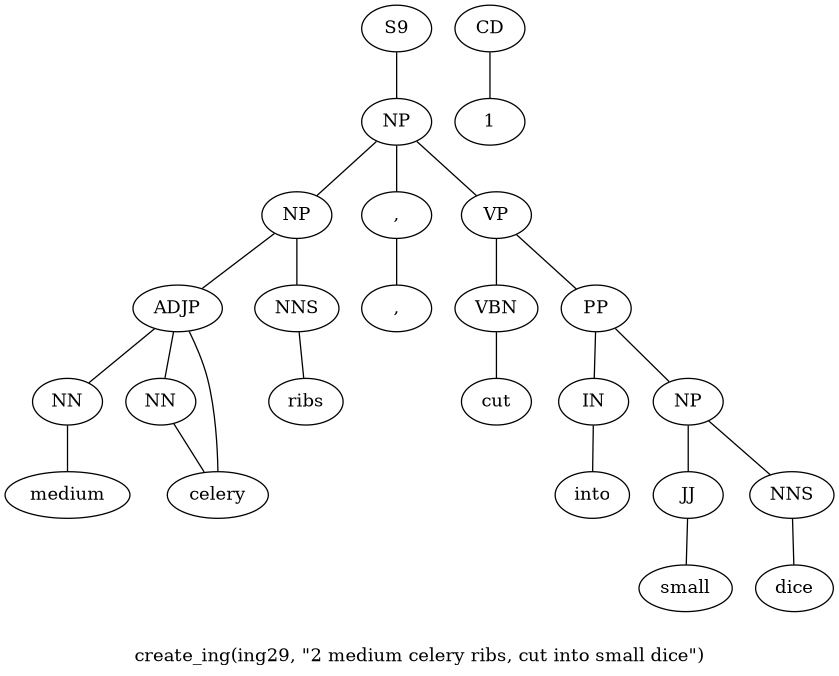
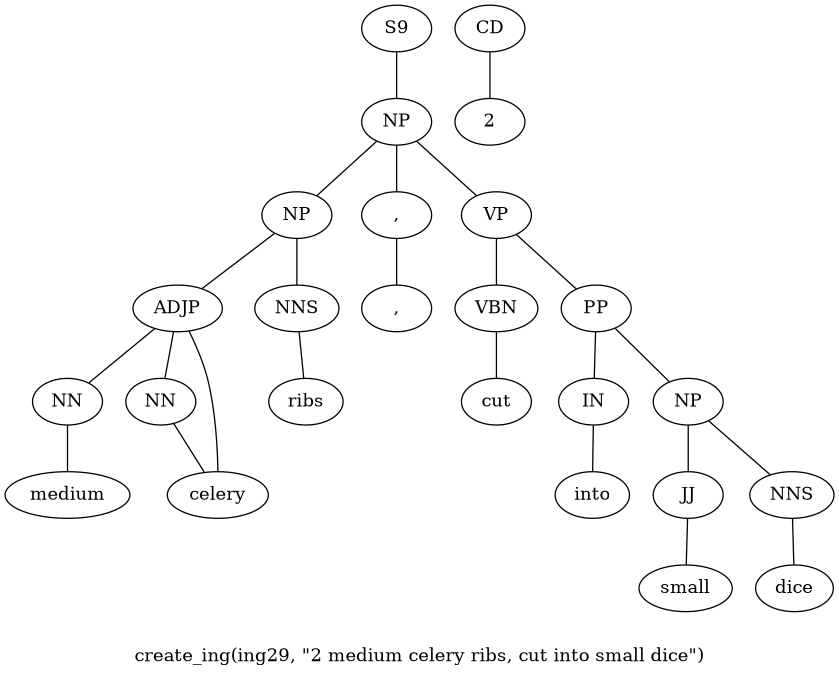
node "1": label "1" -> "2"
